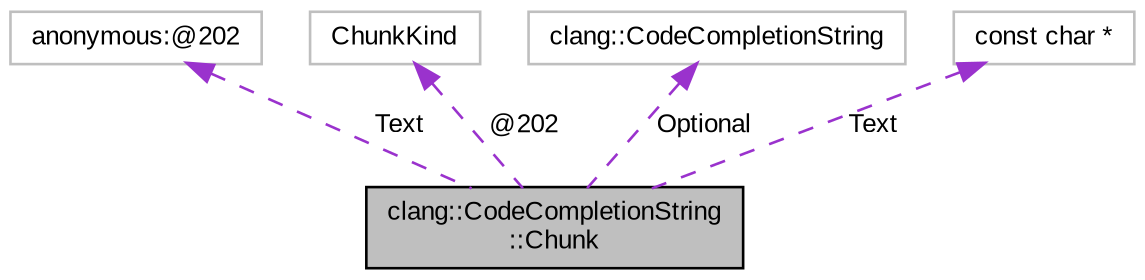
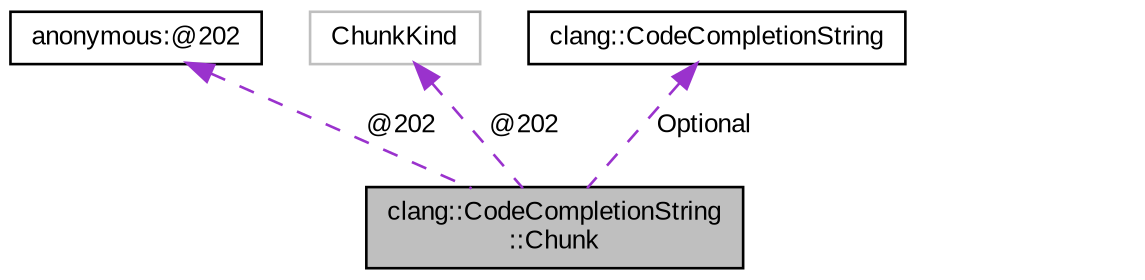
node "anonymous:@202": color grey75 -> black
node "clang::CodeCompletionString": color grey75 -> black
node "const char *": removed
edge "clang::CodeCompletionString ::Chunk" -> "anonymous:@202": label " Text" -> " @202"
